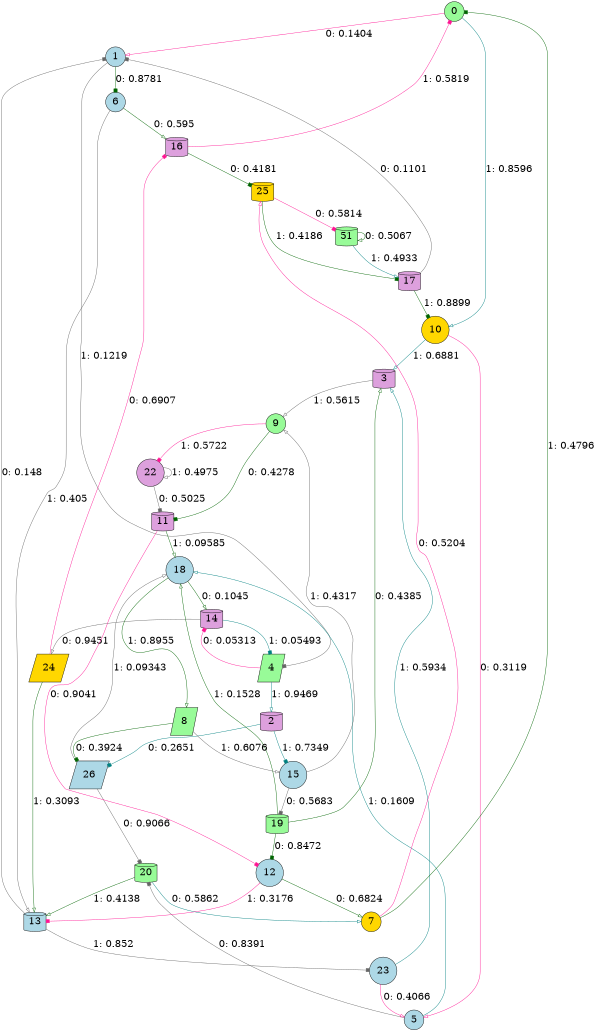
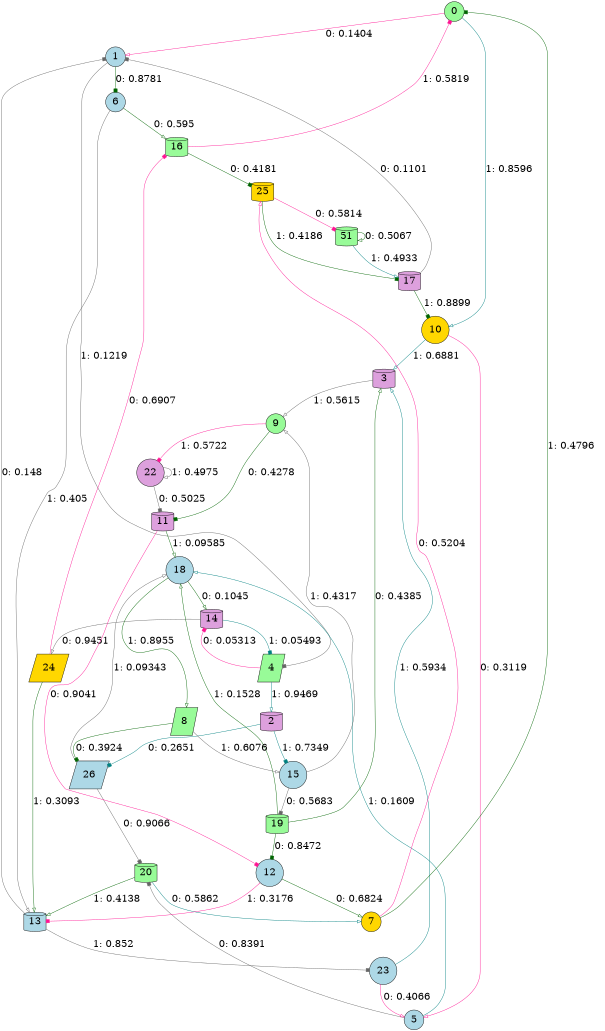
node "16": fillcolor plum -> palegreen
